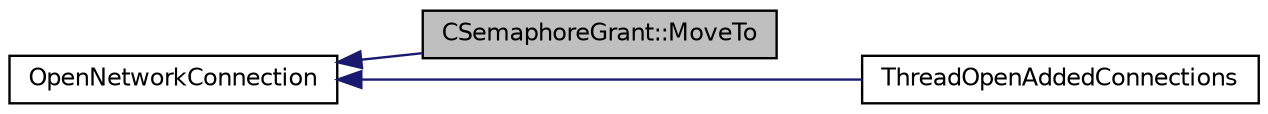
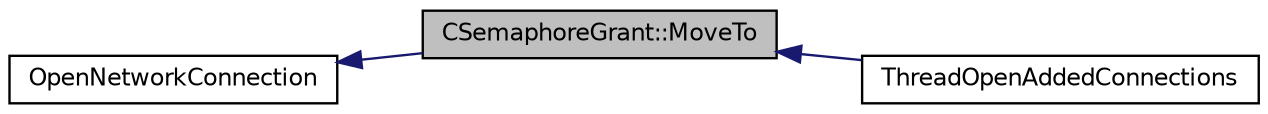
edge "ThreadOpenAddedConnections" -> "OpenNetworkConnection": now "ThreadOpenAddedConnections" -> "CSemaphoreGrant::MoveTo"
